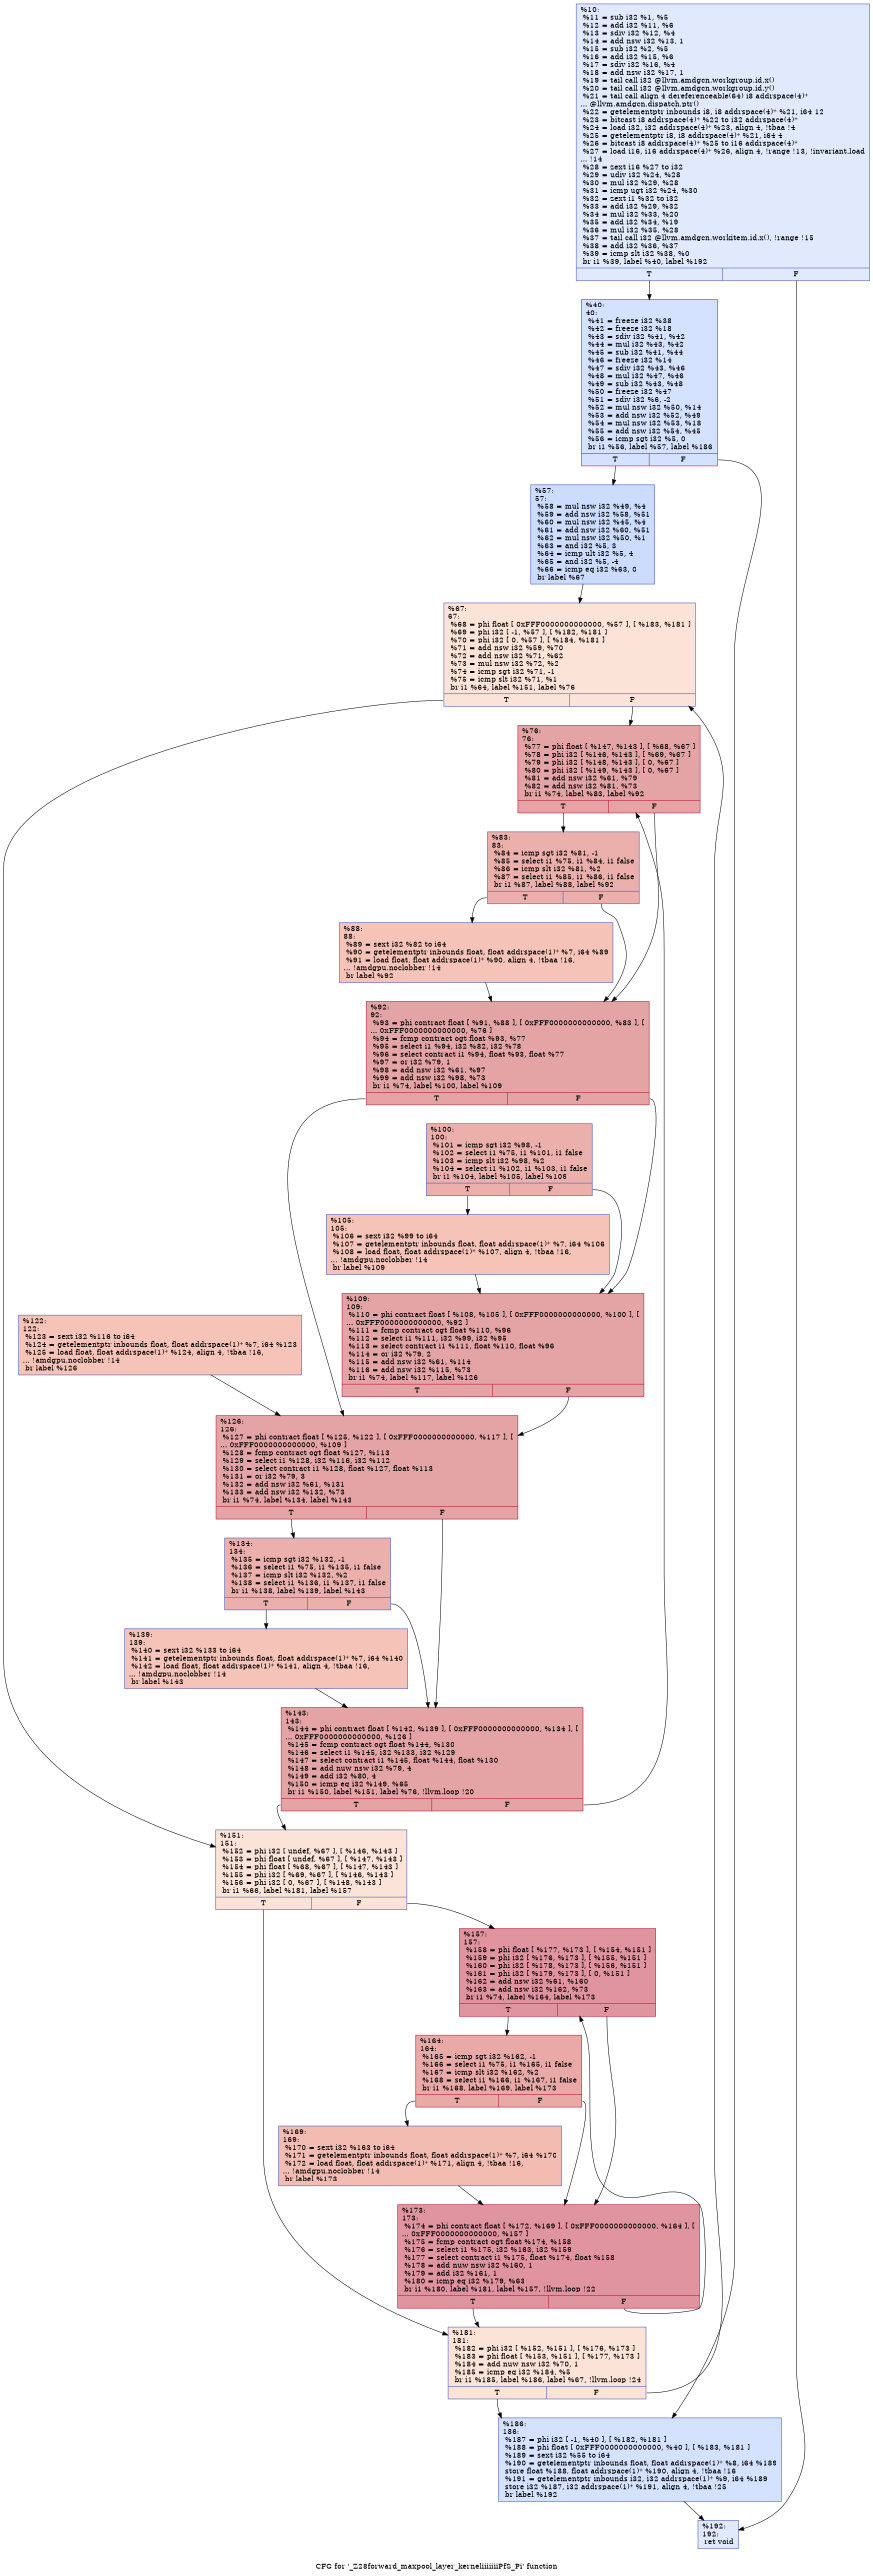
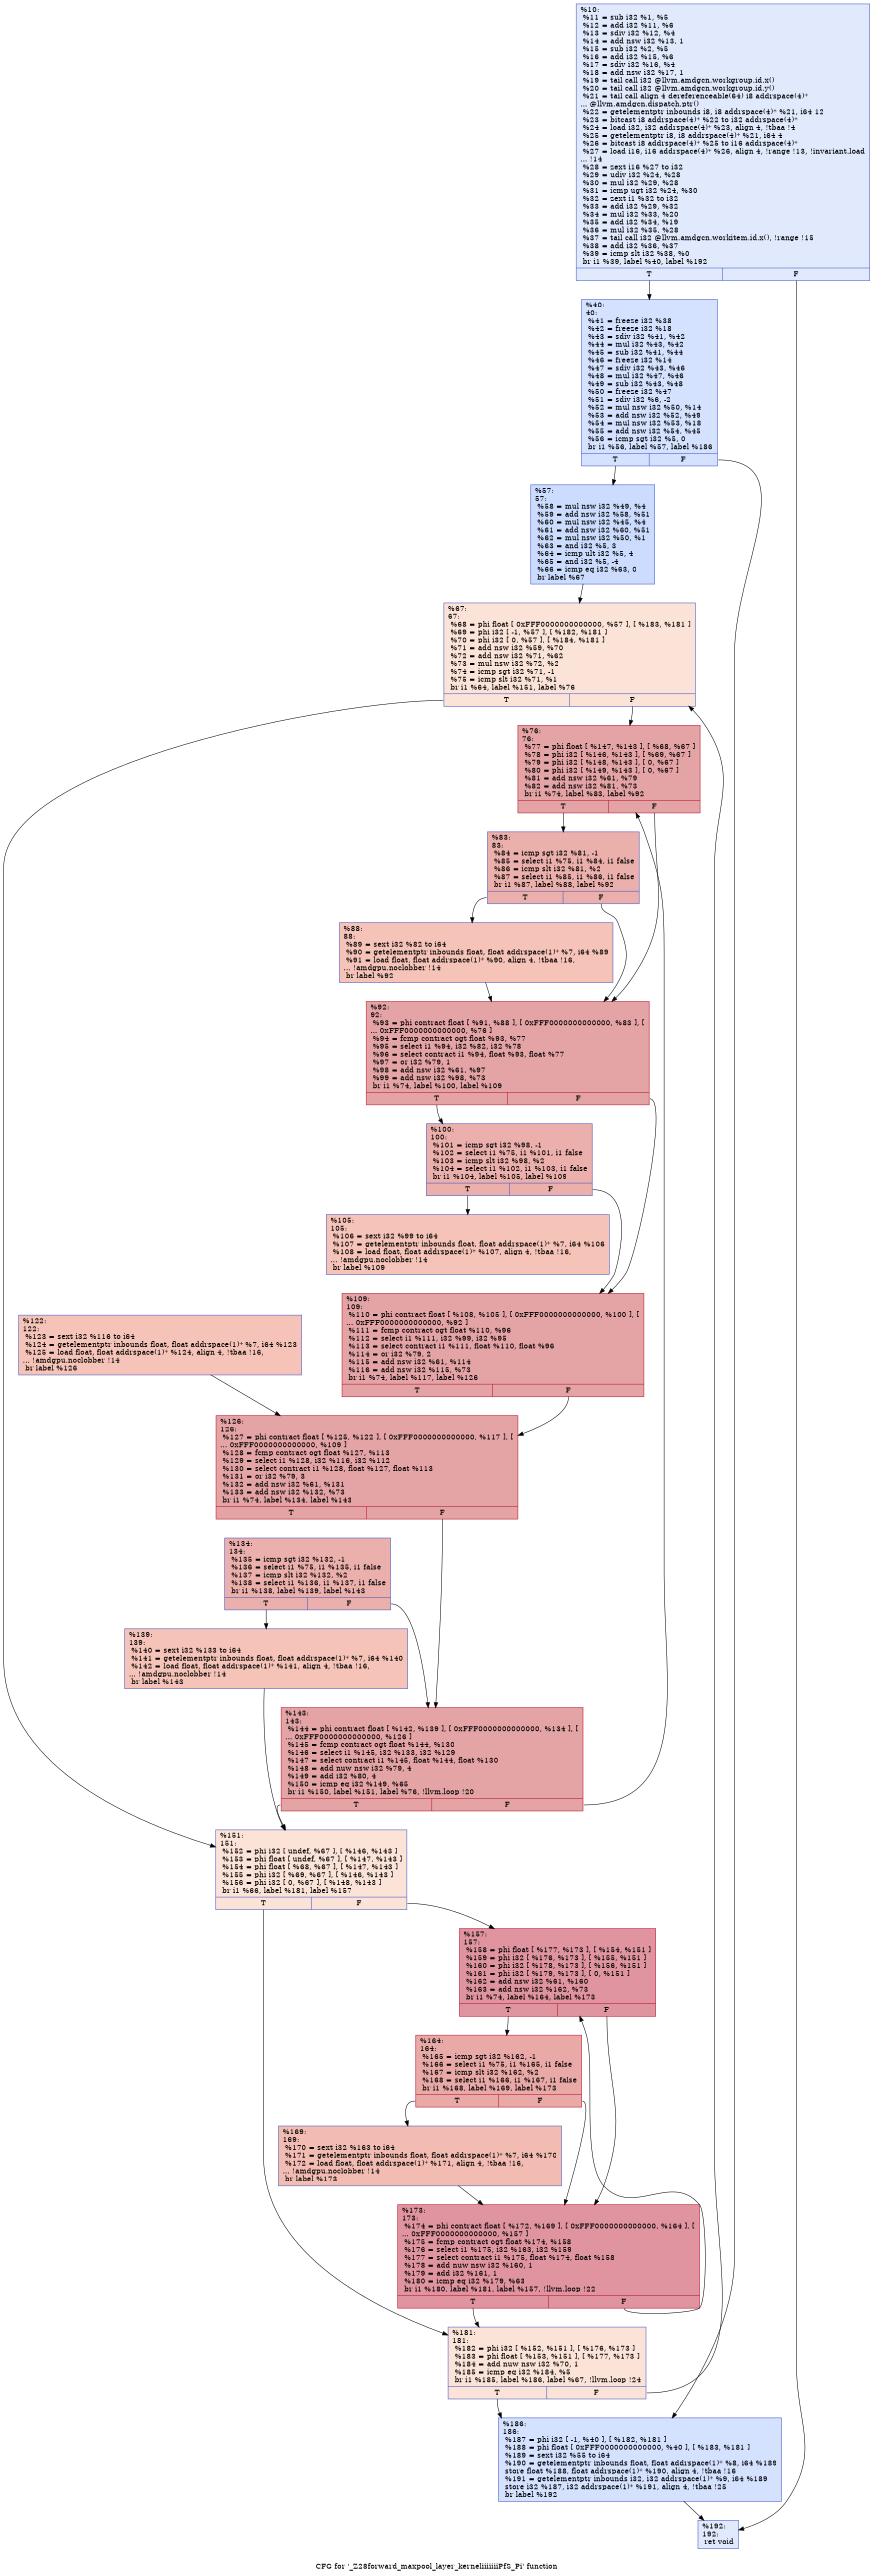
node "%40:": color #b70d28ff -> #3d50c3ff
edge "%92:" -> "%126:": now "%92:" -> "%100:"
edge "%105:" -> "%109:": removed
edge "%126:" -> "%134:": removed
edge "%139:" -> "%143:": now "%139:" -> "%151:"
